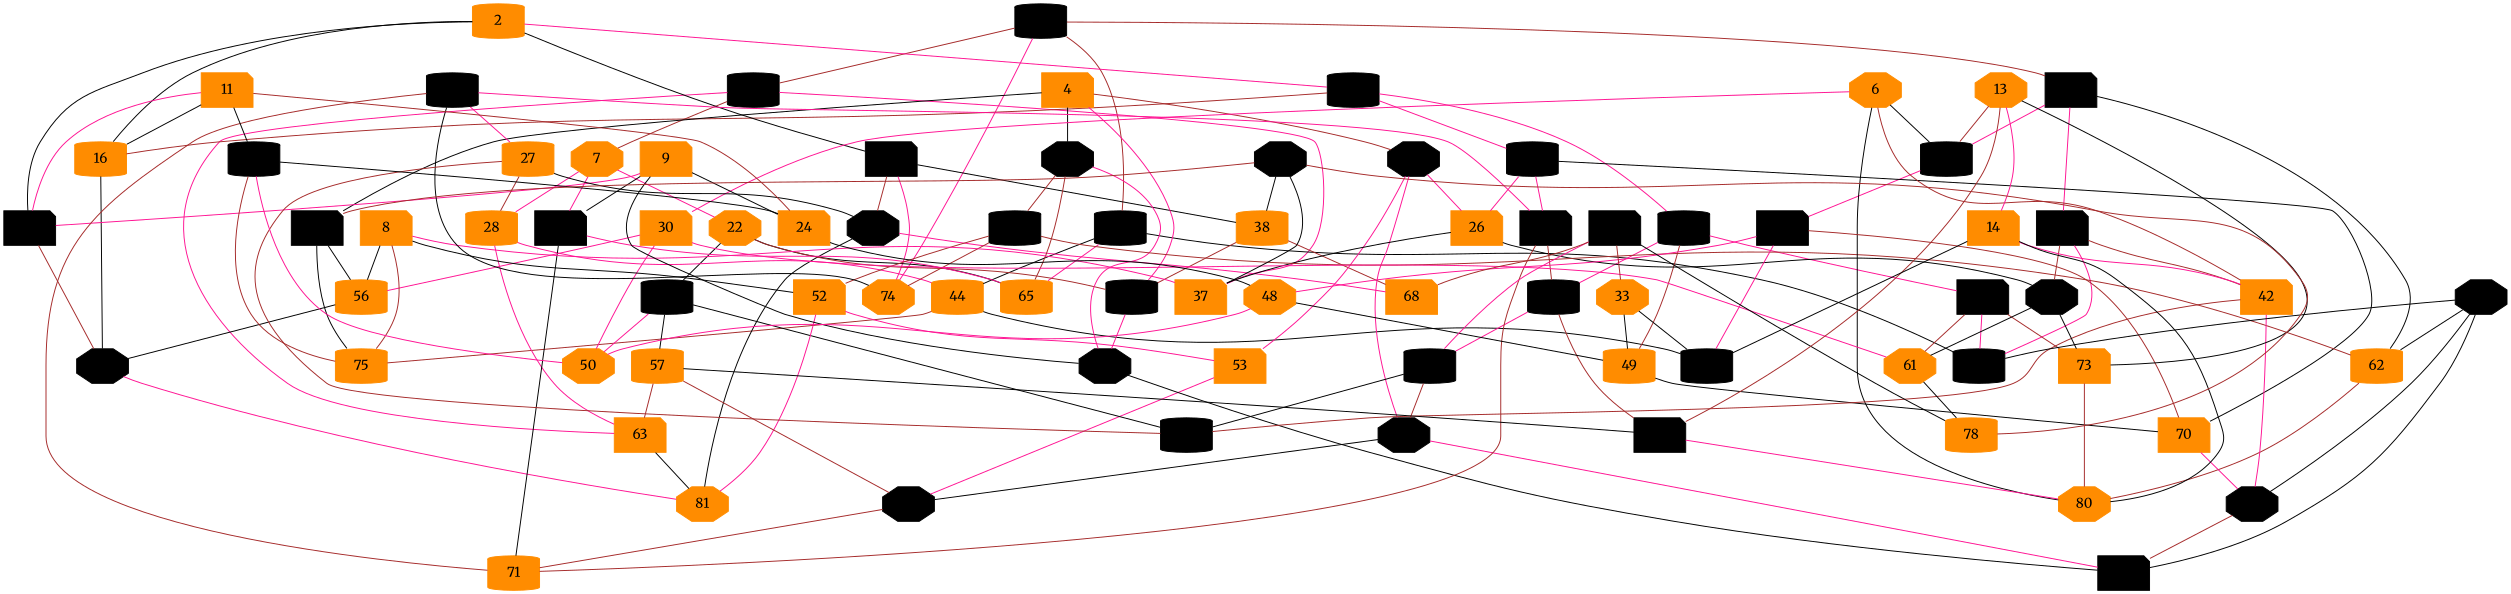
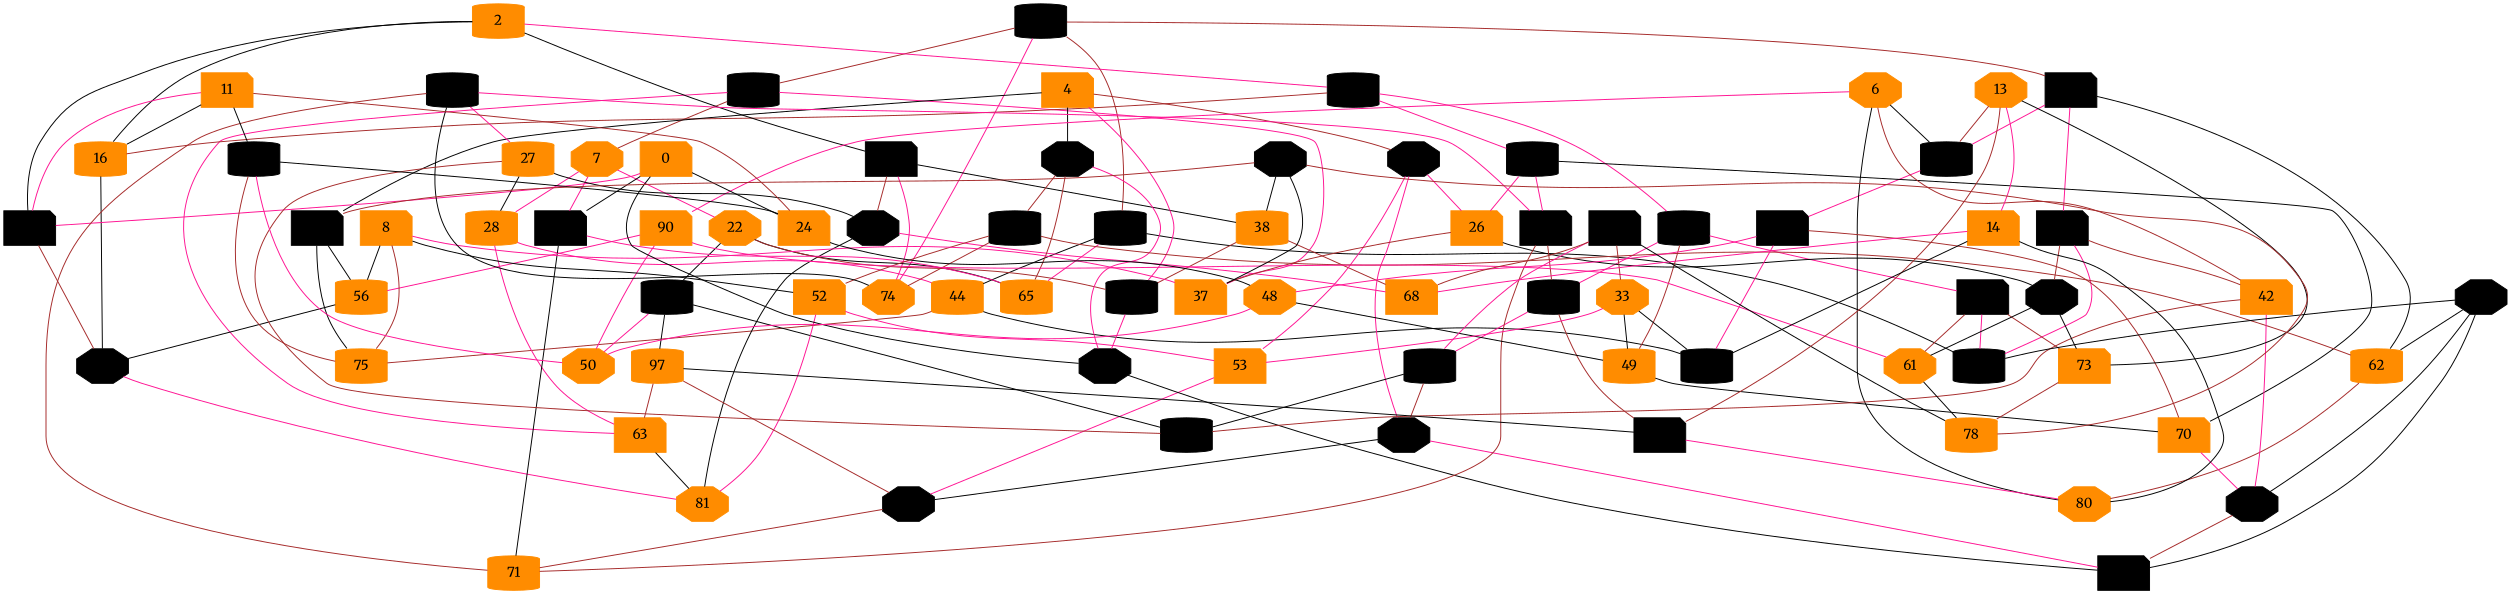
node "9": label "9" -> "0"
edge "27" -- "28": color brown -> black
node "30": label "30" -> "90"
edge "26" -- "37": color black -> brown
edge "14" -- "42": now "14" -- "68"
edge "33" -- "53": added
node "57": label "57" -> "97"
edge "73" -- "80": now "73" -- "78"
